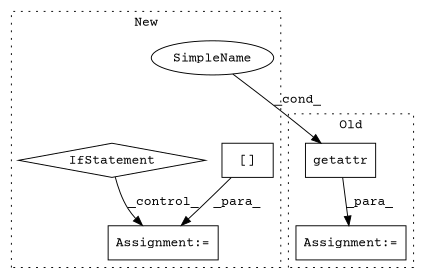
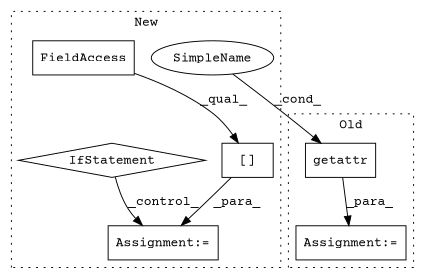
node "FieldAccess": added
